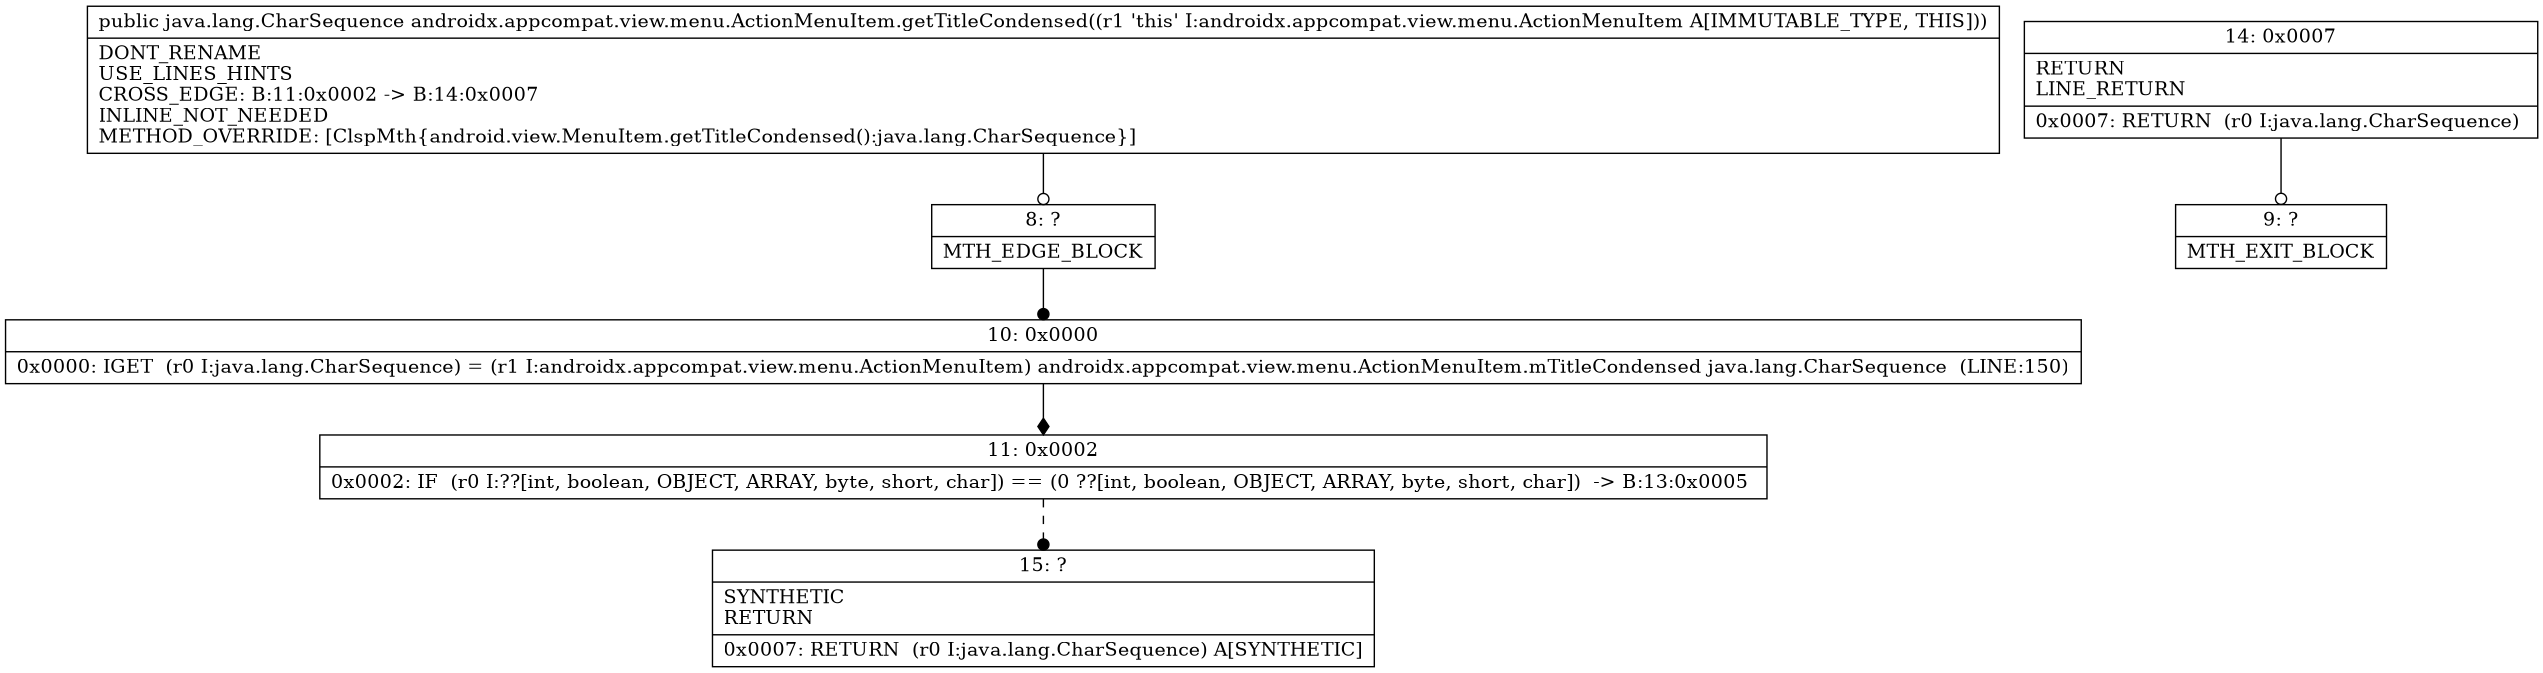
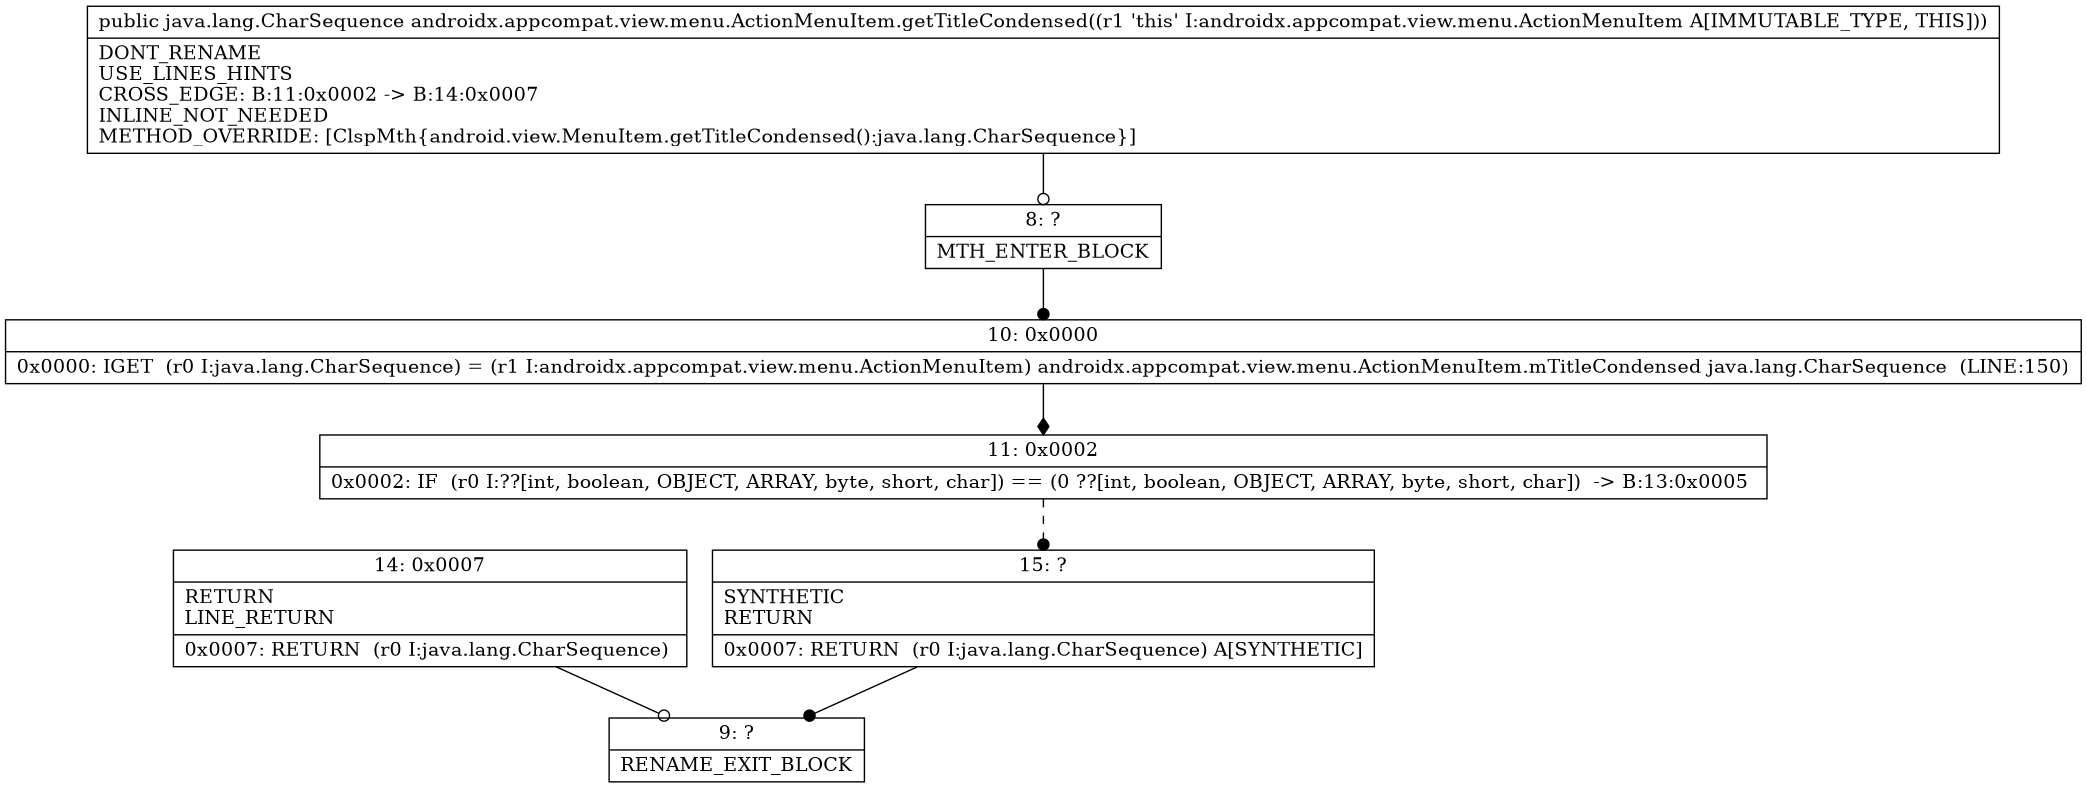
node "8: ?": text "MTH_EDGE_BLOCK" -> "MTH_ENTER_BLOCK"
node "9: ?": text "MTH_EXIT_BLOCK" -> "RENAME_EXIT_BLOCK"
edge "15: ?" -> "9: ?": added
